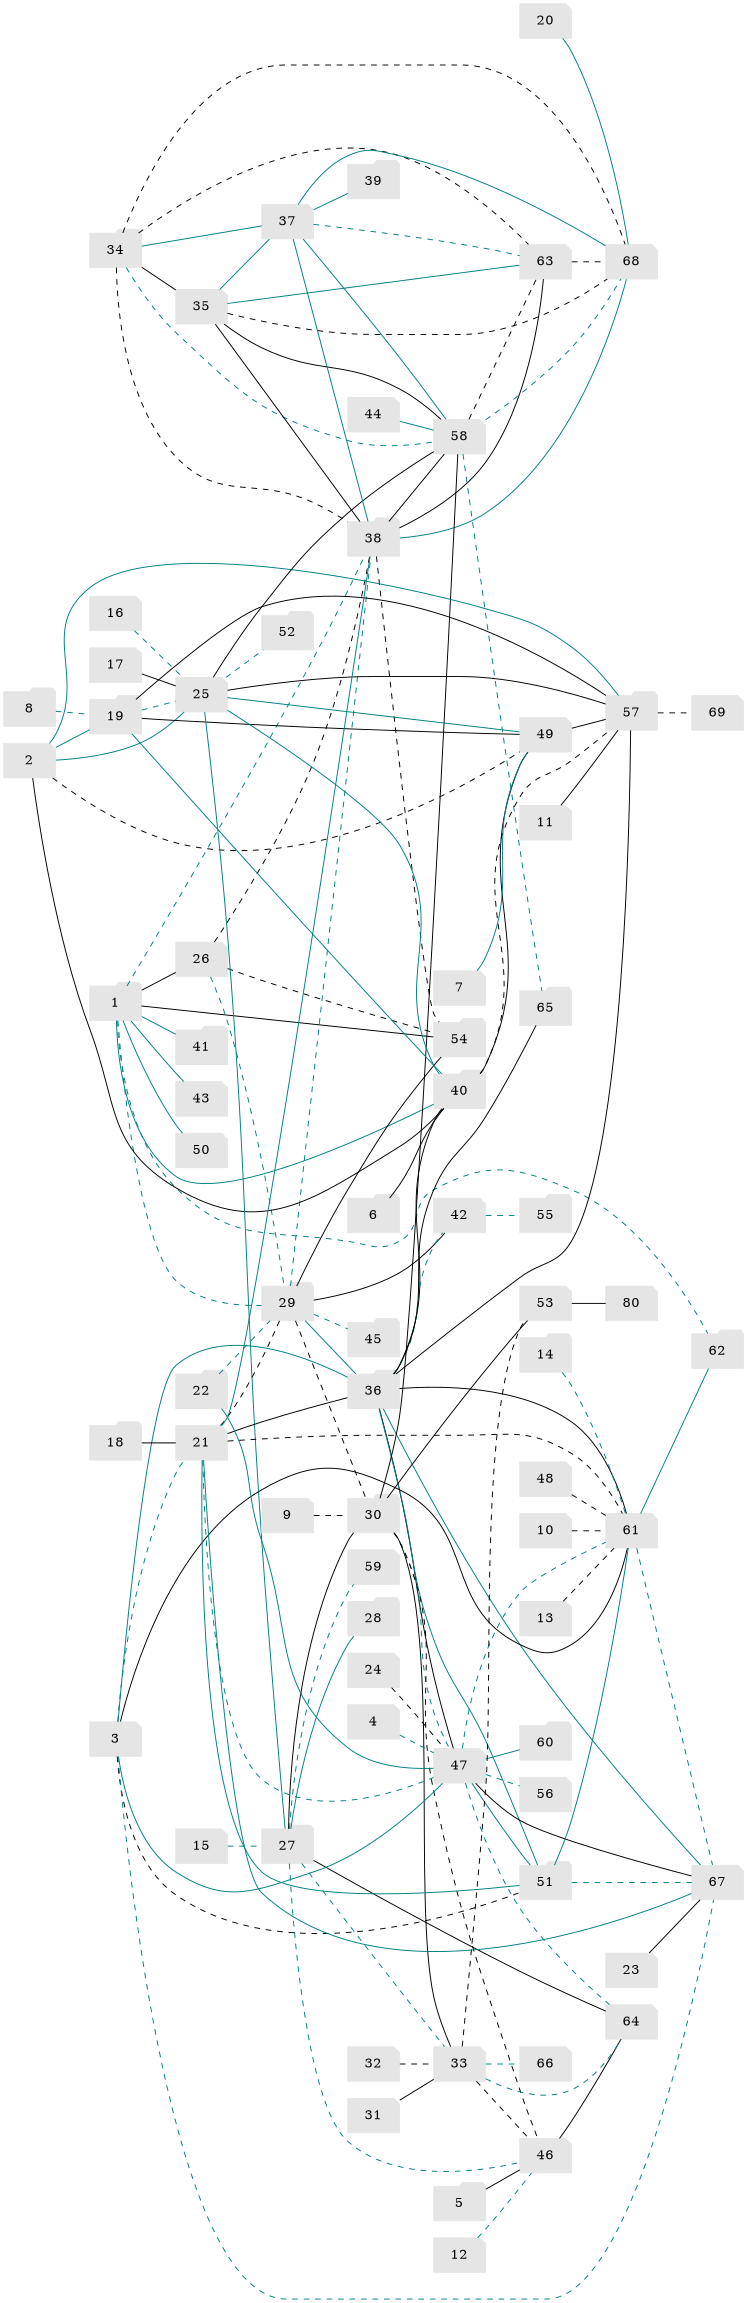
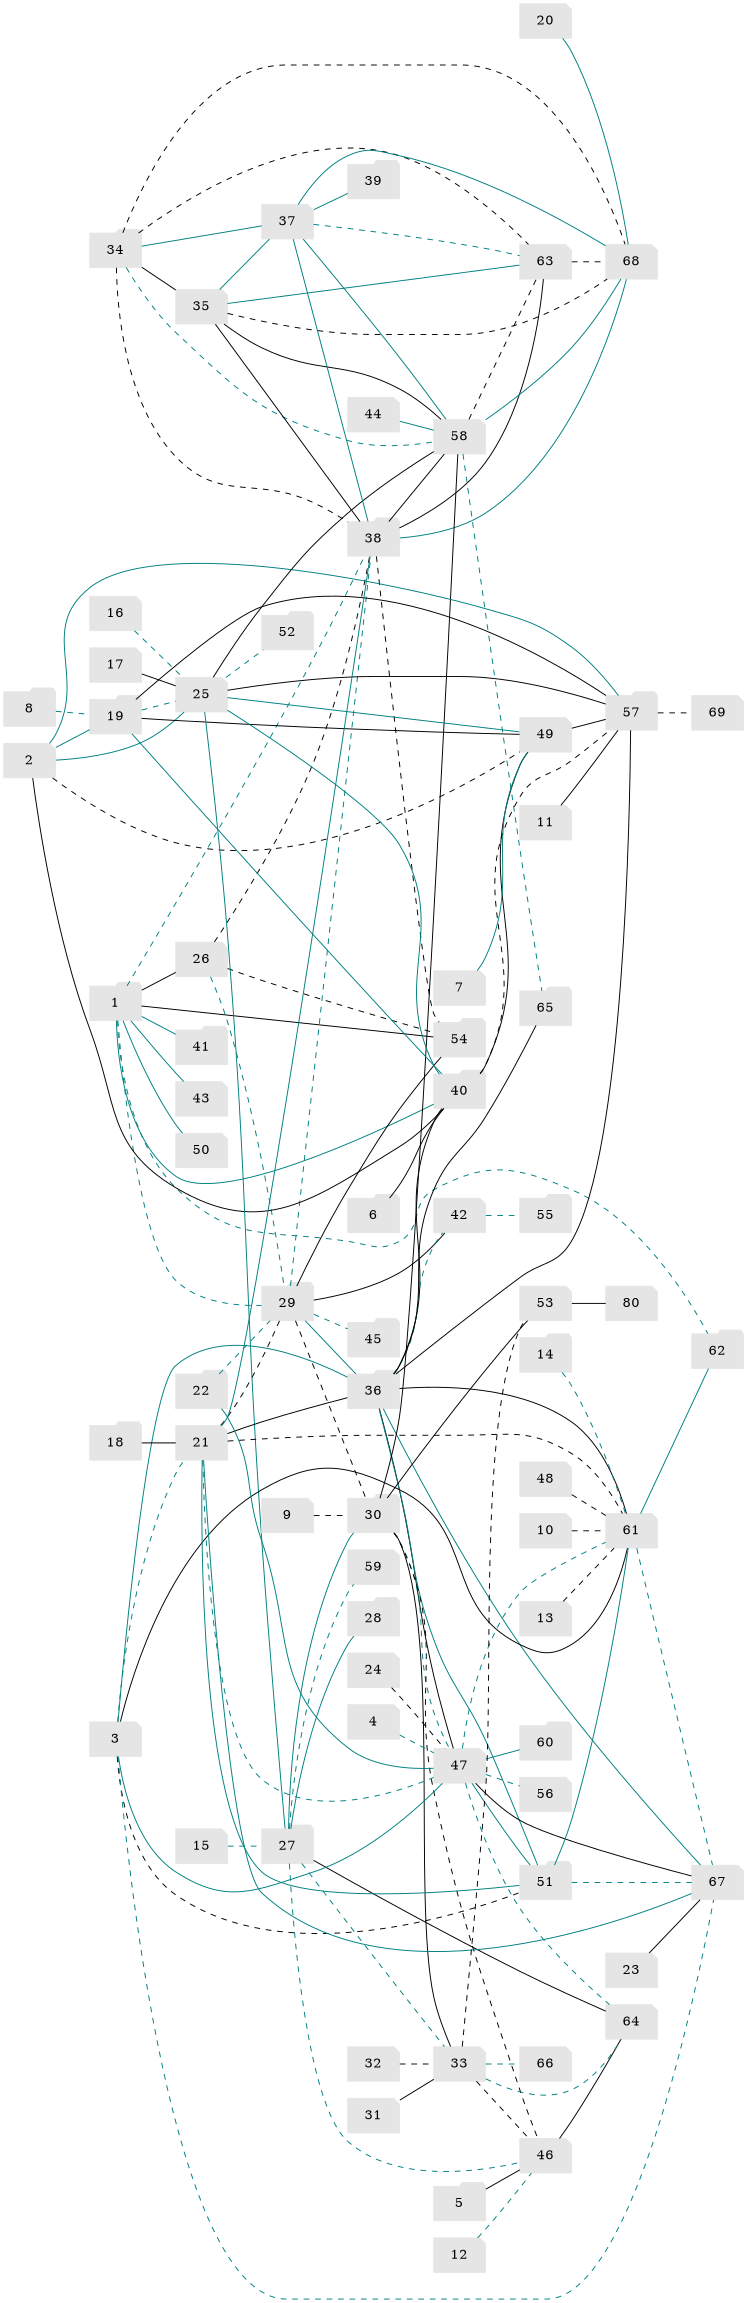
edge "68" -- "58": style dashed -> solid
edge "30" -- "27": color black -> teal
